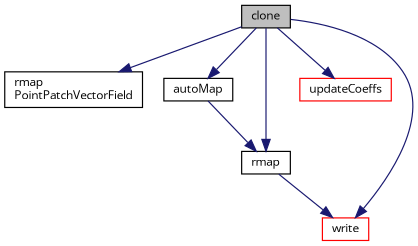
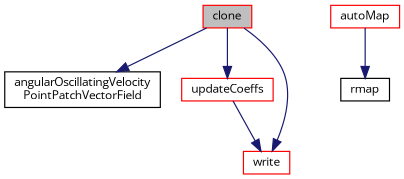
node "clone": color black -> red
edge "clone" -> "autoMap": removed
edge "clone" -> "rmap": removed
node "rmap PointPatchVectorField": label "rmap PointPatchVectorField" -> "angularOscillatingVelocity PointPatchVectorField"
node "autoMap": color black -> red
edge "rmap" -> "write": now "updateCoeffs" -> "write"
